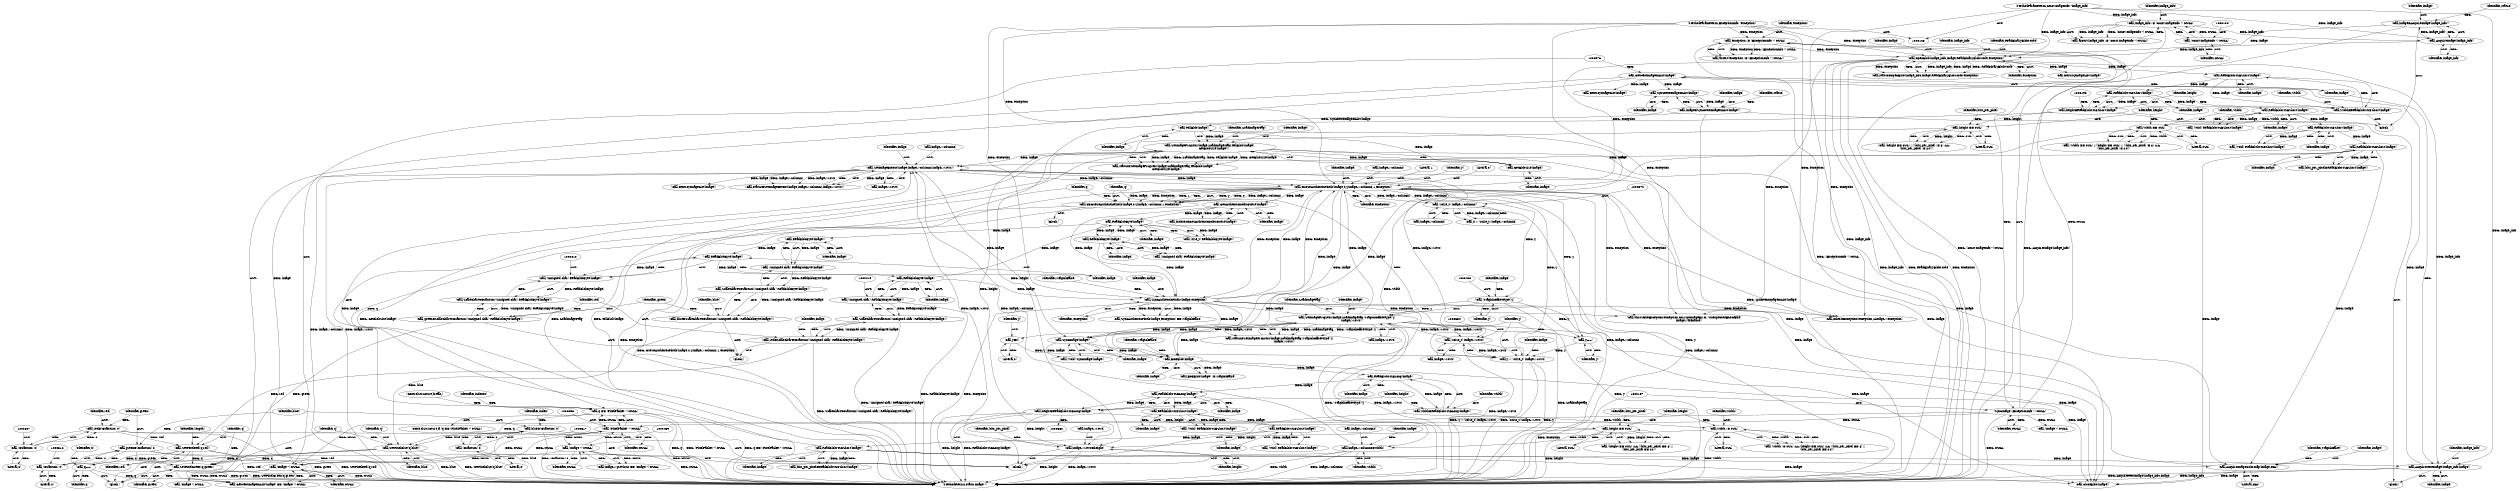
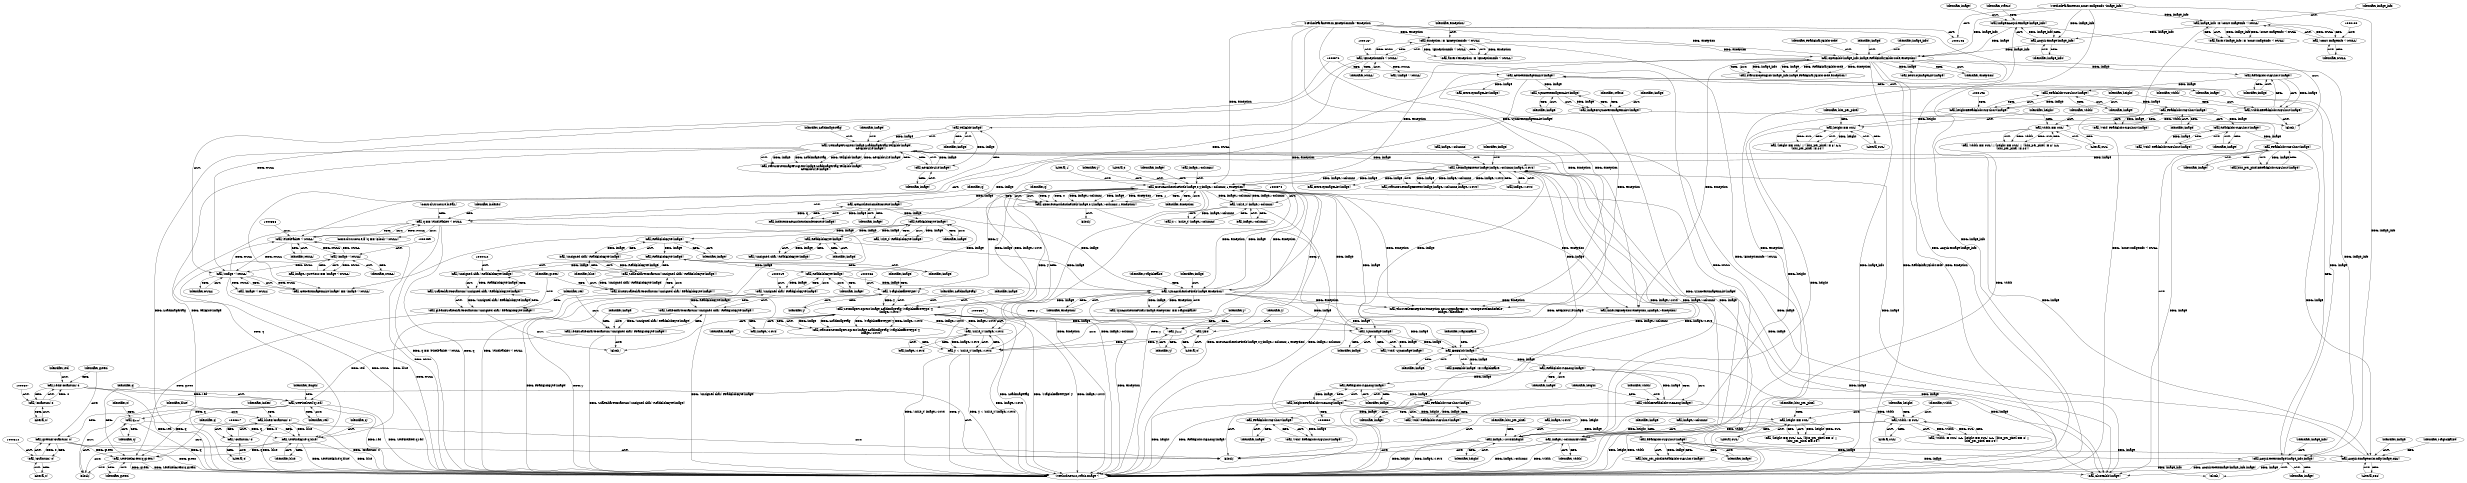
node "(SyncImage,(ExceptionInfo *) NULL)": label "(SyncImage,(ExceptionInfo *) NULL)" -> "(Call,(ExceptionInfo *) NULL)"
node "(ControlStructure,if (q == (PixelPacket *) NULL))": label "(ControlStructure,if (q == (PixelPacket *) NULL))" -> "(ControlStructure,if (q == (Block *) NULL))"
edge "(Call,SetPixelBlue(q,blue))" -> "(Call,q++)": reversed
edge "1000157" -> "(MethodReturn,static Image *)": now "(MethodParameterIn,ExceptionInfo *exception)" -> "(MethodReturn,static Image *)"
